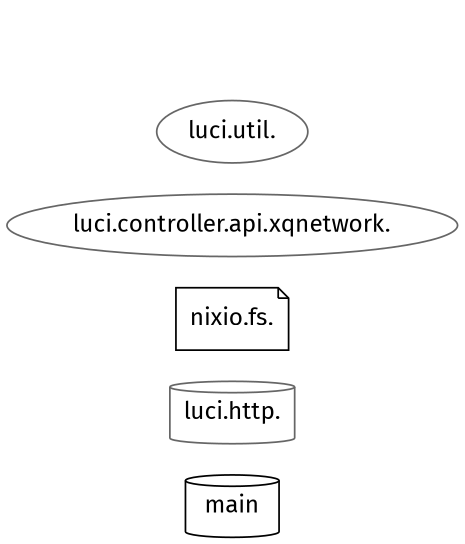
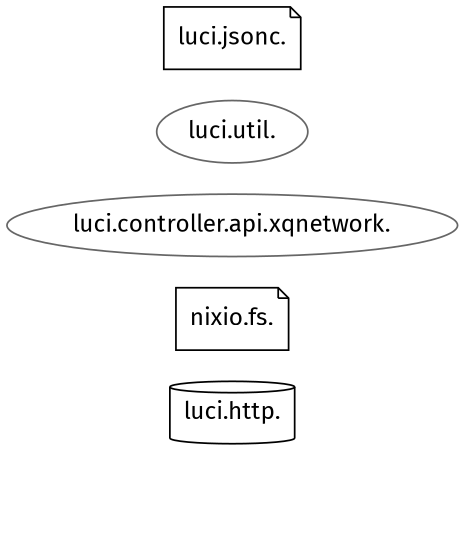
node "luci.jsonc.": added
node "luci.http.": color gray40 -> black
node "main": removed
